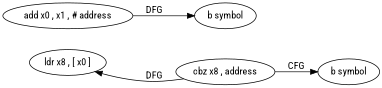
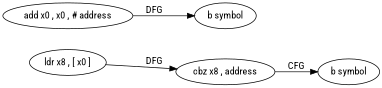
node "add x0 , x1 , # address": label "add x0 , x1 , # address" -> "add x0 , x0 , # address"
edge "cbz x8 , address" -> "ldr x8 , [ x0 ]": reversed
